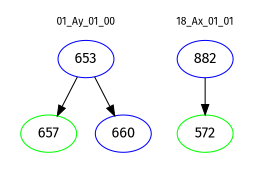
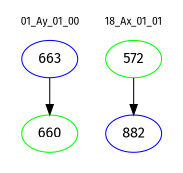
node "653": label "653" -> "663"
edge "882" -> "572": reversed
node "657": removed
node "660": color blue -> green
